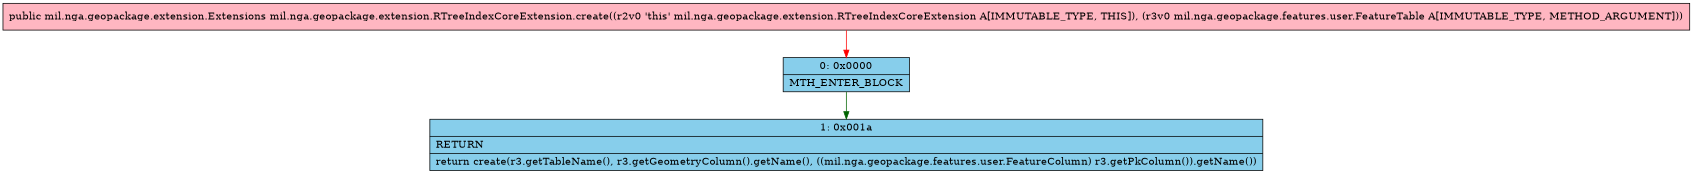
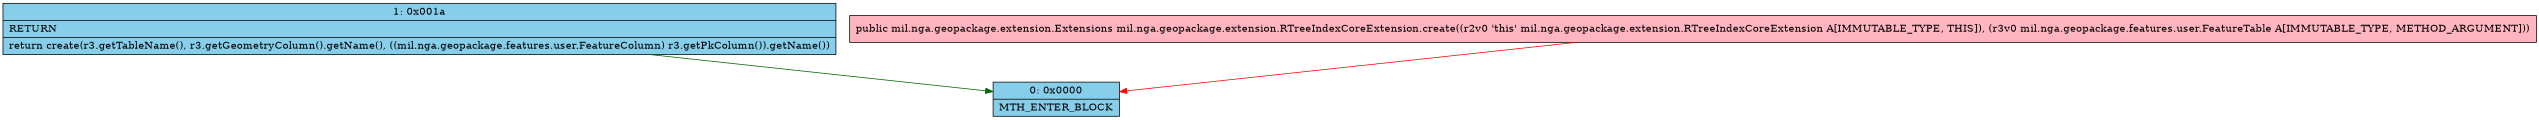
edge "0: 0x0000" -> "1: 0x001a": reversed
